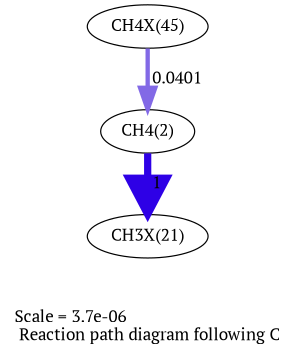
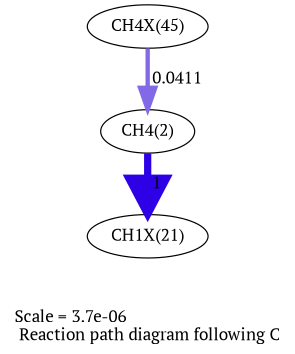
edge "CH4X(45)" -> "CH4(2)": label " 0.0401" -> " 0.0411"
node "CH3X(21)": label "CH3X(21)" -> "CH1X(21)"
